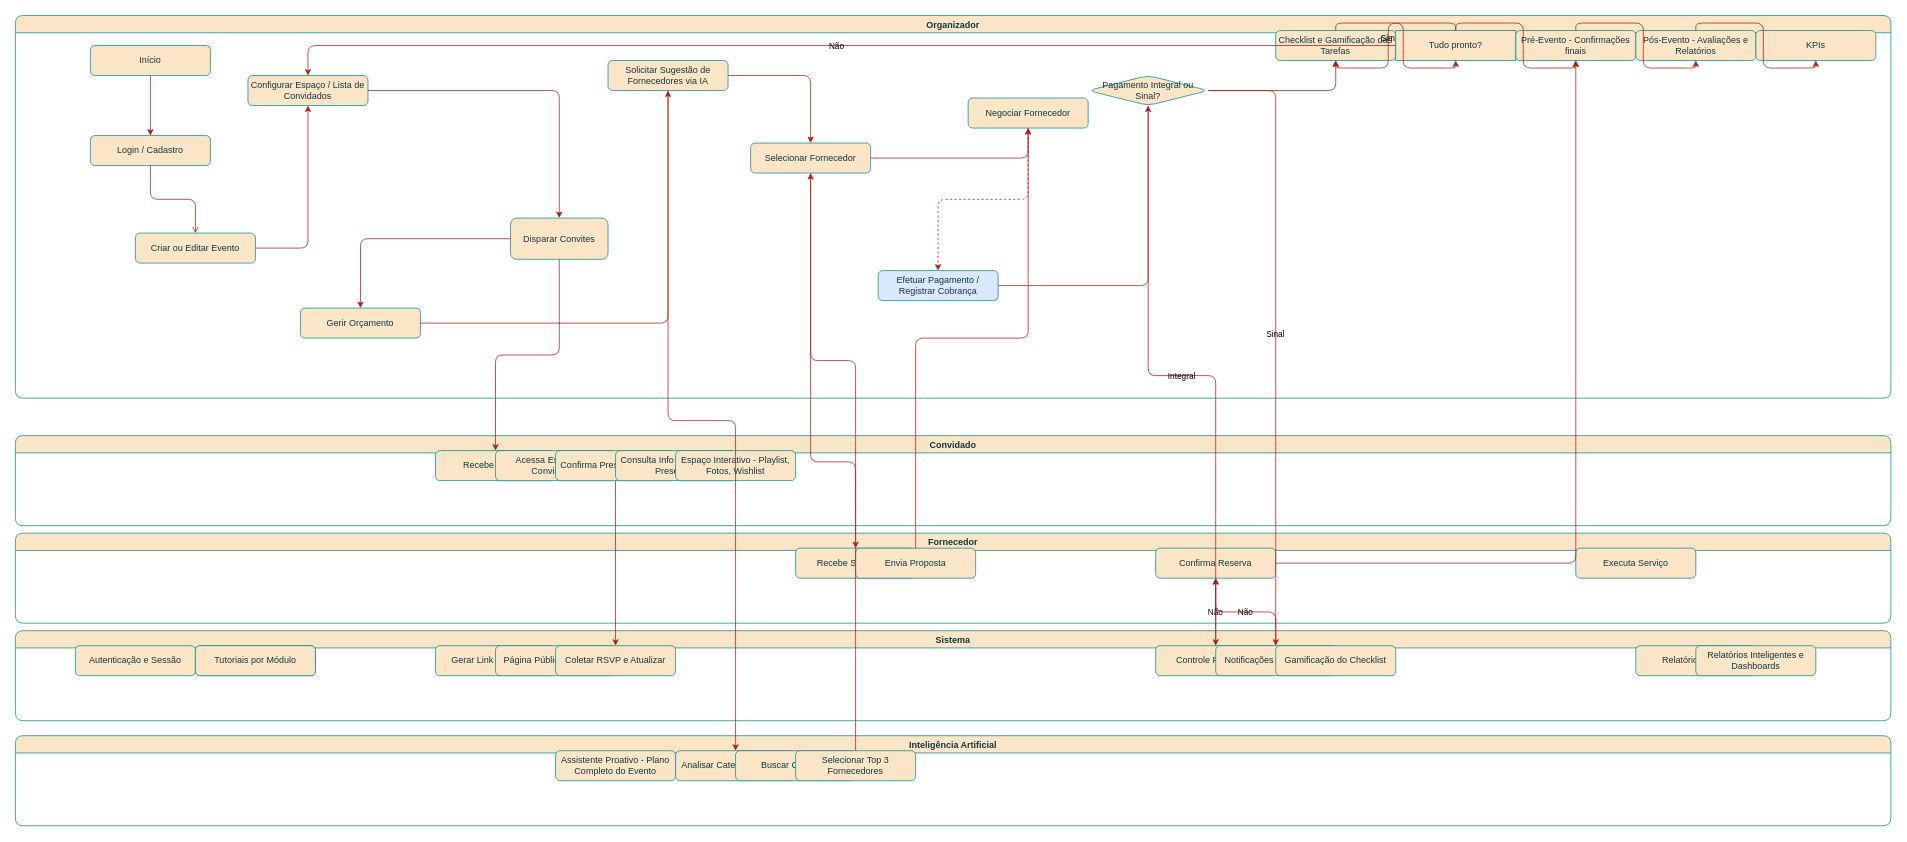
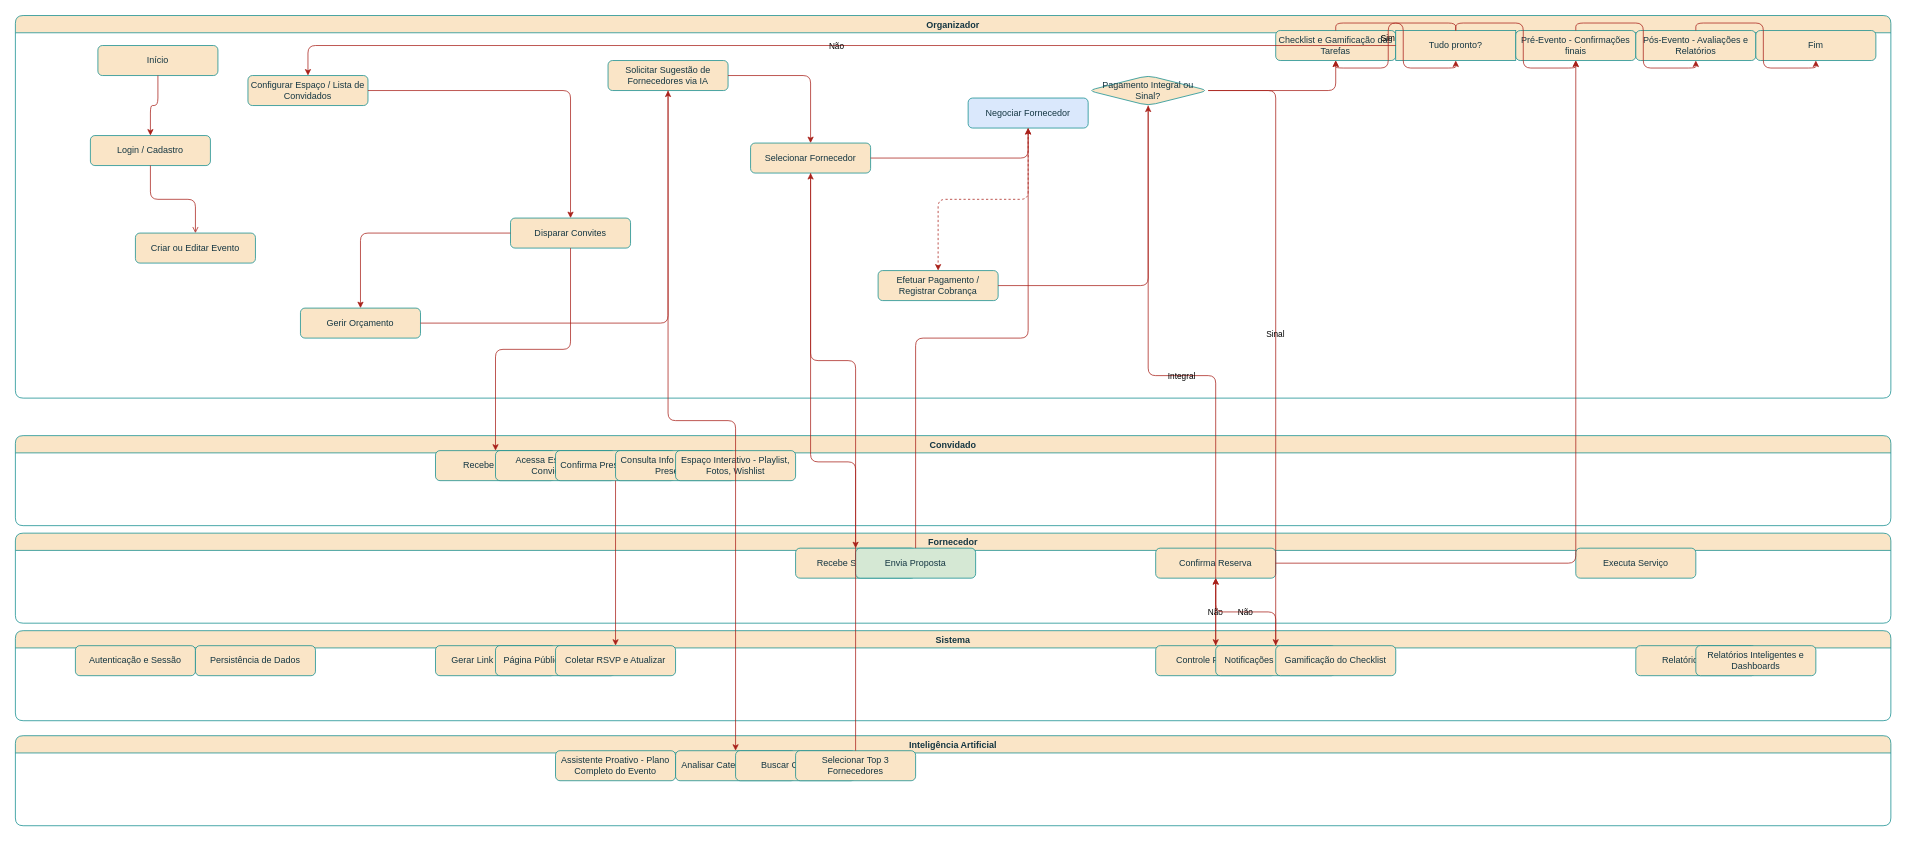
node "KPIs": label "KPIs" -> "Fim"
node "Início": moved (150, 60) -> (158, 60)
node "Negociar Fornecedor": fillcolor #fae5c7 -> #dae8fc
node "Disparar Convites": size 98x41 -> 120x30
edge "Criar ou Editar Evento" -> "Configurar Espaço / Lista de Convidados": removed
node "Efetuar Pagamento / Registrar Cobrança": fillcolor #dae8fc -> #fae5c7
node "Envia Proposta": fillcolor #fae5c7 -> #d5e8d4
node "Tutoriais por Módulo": removed
